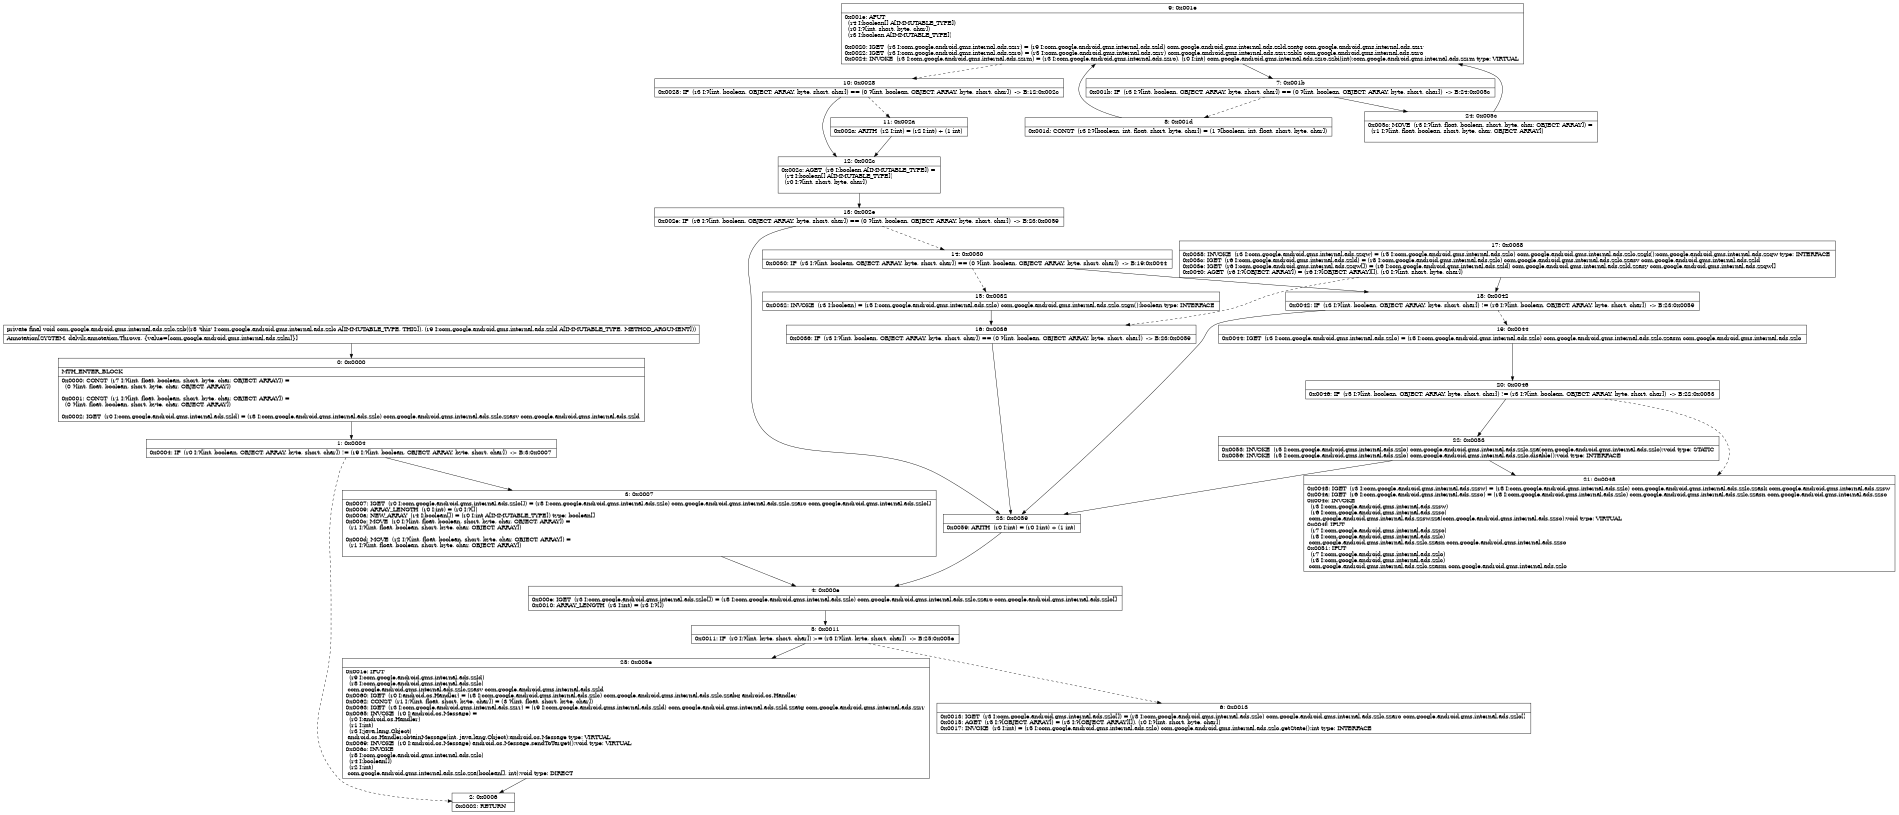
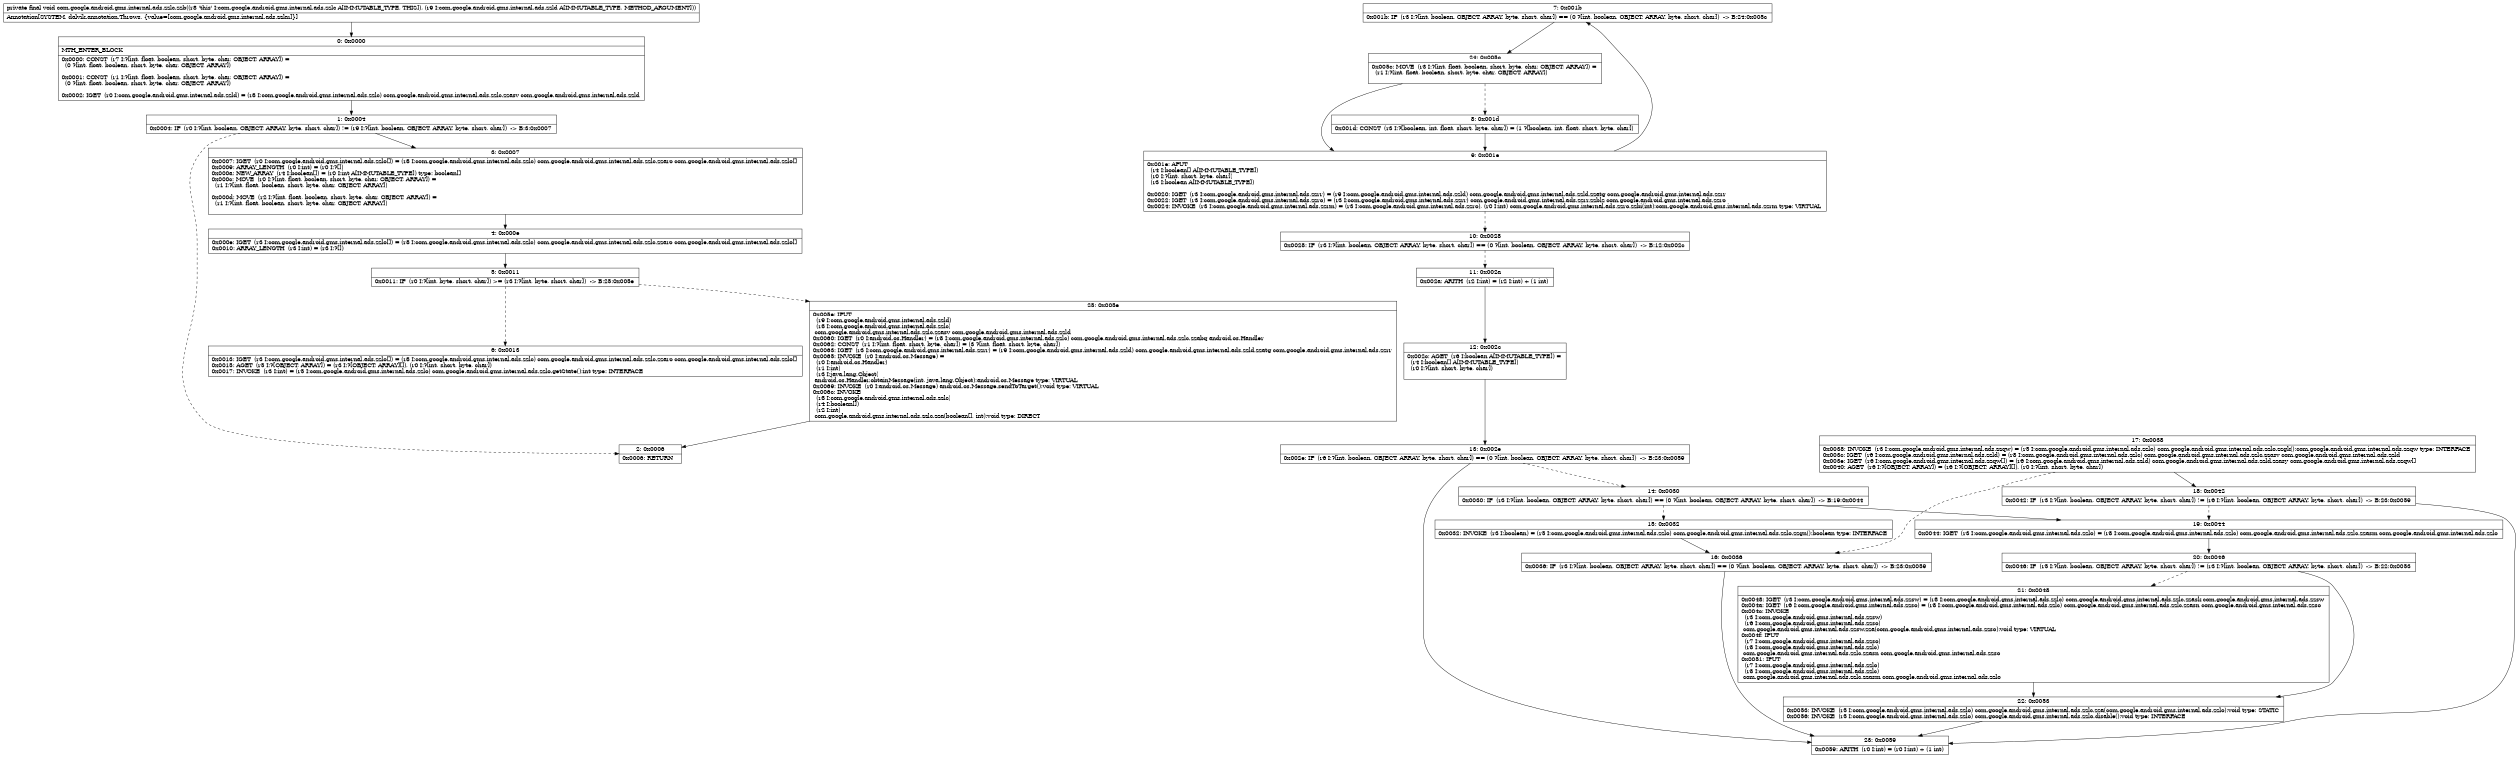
edge "7: 0x001b" -> "8: 0x001d": now "24: 0x005c" -> "8: 0x001d"
edge "10: 0x0028" -> "12: 0x002c": removed
edge "14: 0x0030" -> "18: 0x0042": now "14: 0x0030" -> "19: 0x0044"
edge "22: 0x0053" -> "21: 0x0048": reversed
edge "23: 0x0059" -> "4: 0x000e": removed
edge "5: 0x0011" -> "25: 0x005e": style solid -> dashed
node "25: 0x005e": text "0x001e: IPUT" -> "0x005e: IPUT"
node "2: 0x0006": text "0x0002: RETURN" -> "0x0006: RETURN"
